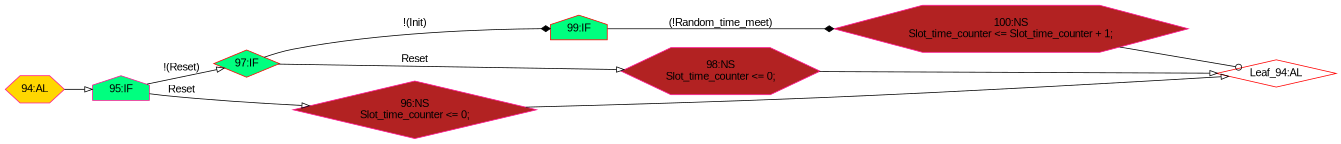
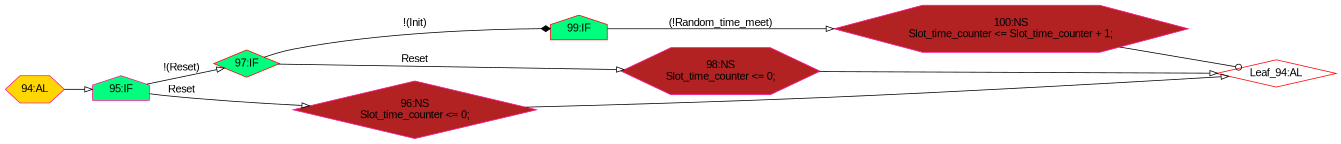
edge "99:IF" -> "100:NS Slot_time_counter <= Slot_time_counter + 1;": arrowhead diamond -> onormal
